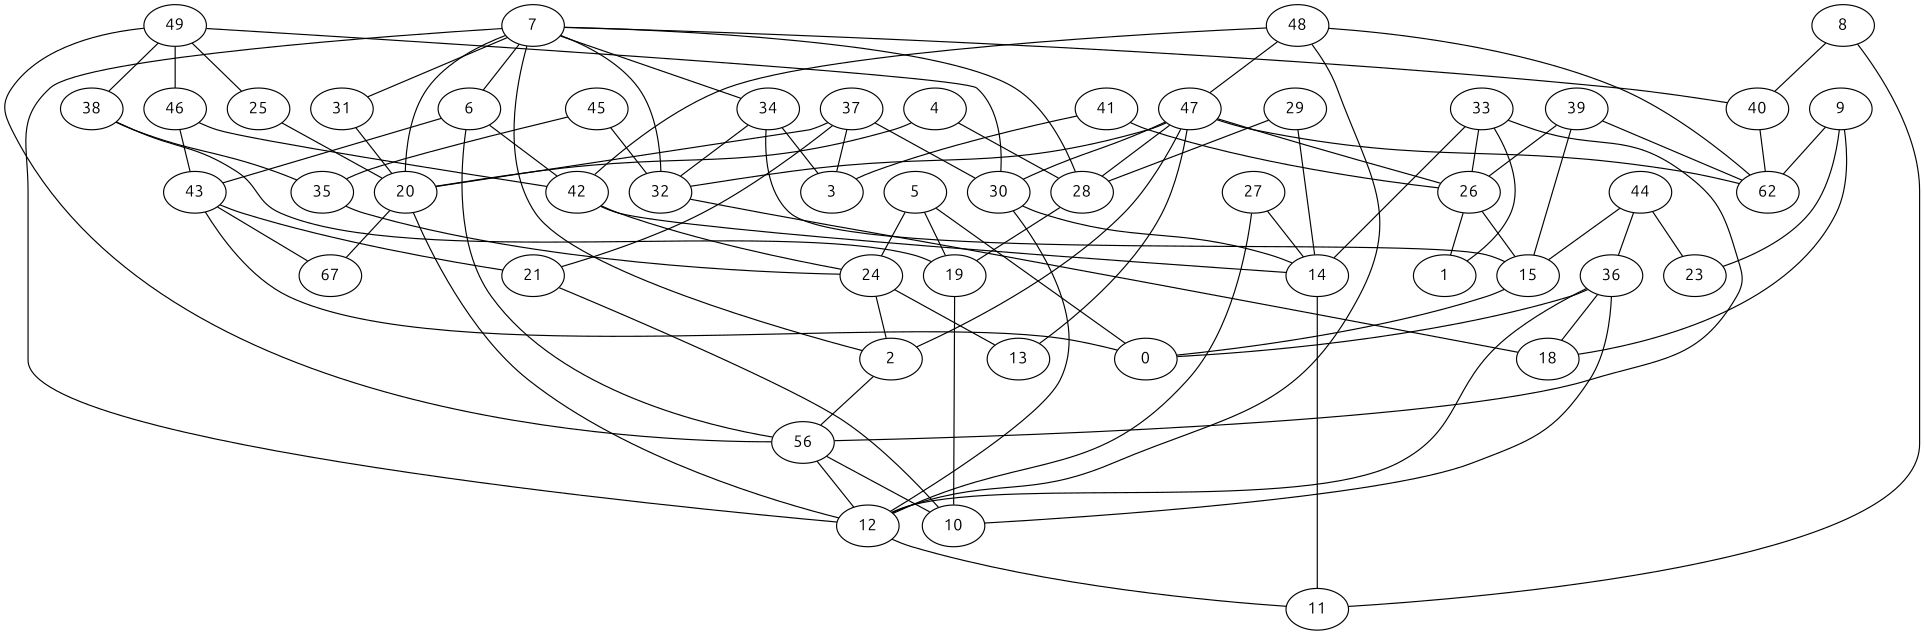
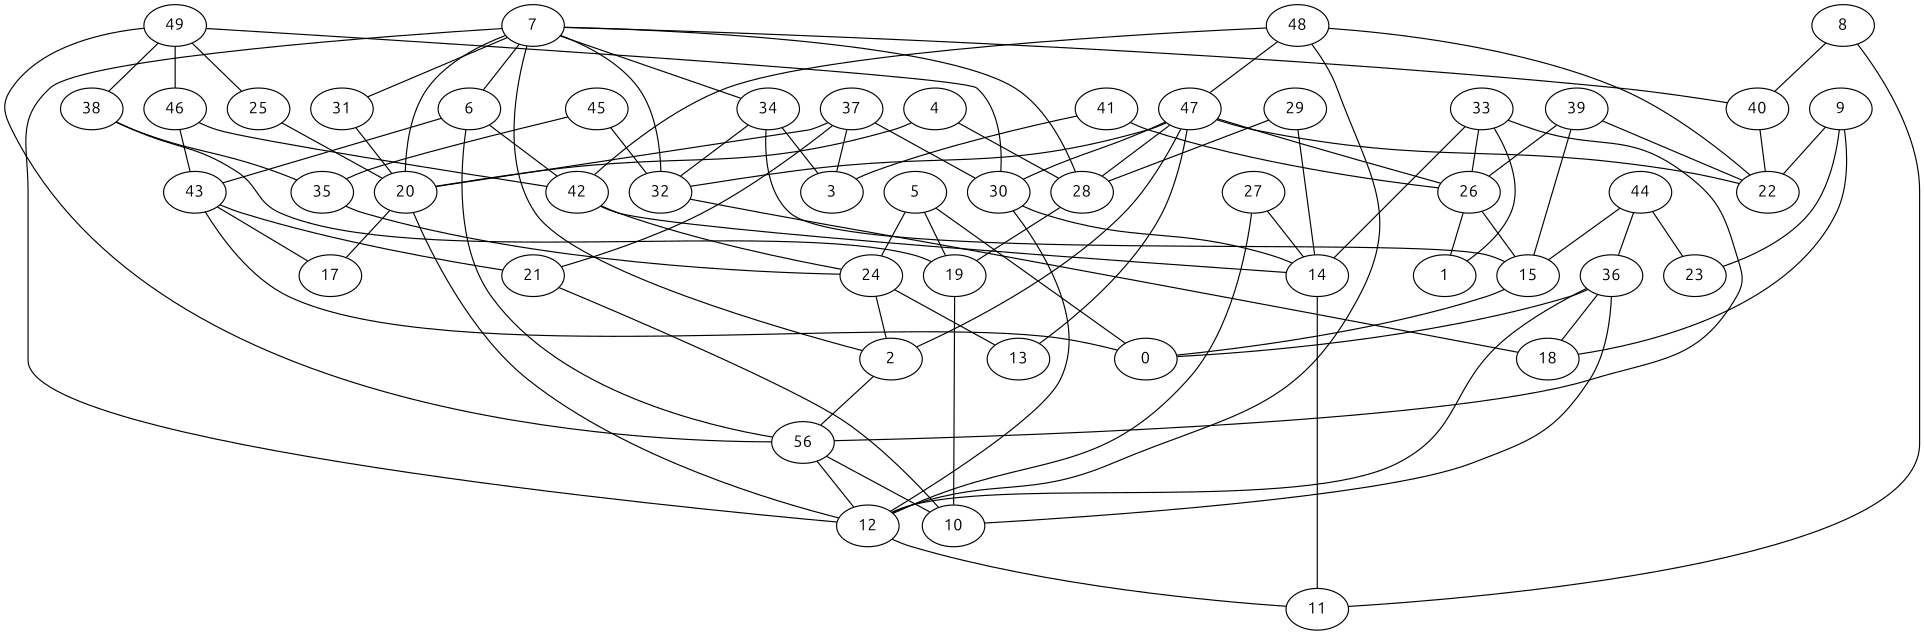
node "62": label "62" -> "22"
node "67": label "67" -> "17"
